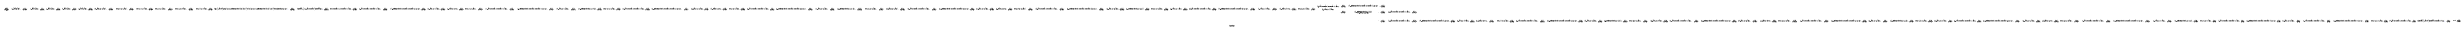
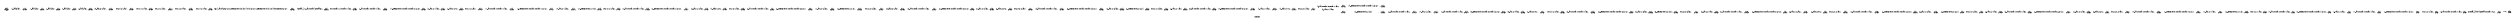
edge "N48475 (rp:44, ep:44)" -> "N48478 (rp:41, ep:41)": now "N48477 (rp:42, ep:42)" -> "N48478 (rp:41, ep:41)"
